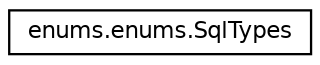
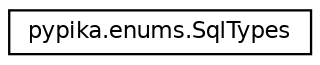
node "enums.enums.SqlTypes": label "enums.enums.SqlTypes" -> "pypika.enums.SqlTypes"
